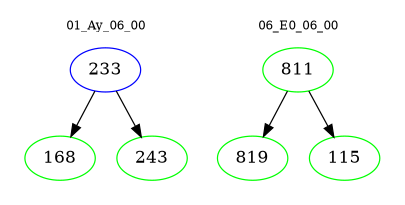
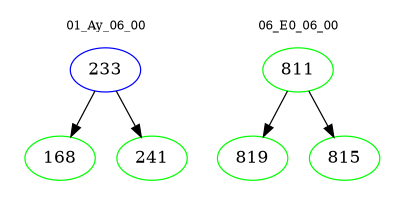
node "243": label "243" -> "241"
node "115": label "115" -> "815"
